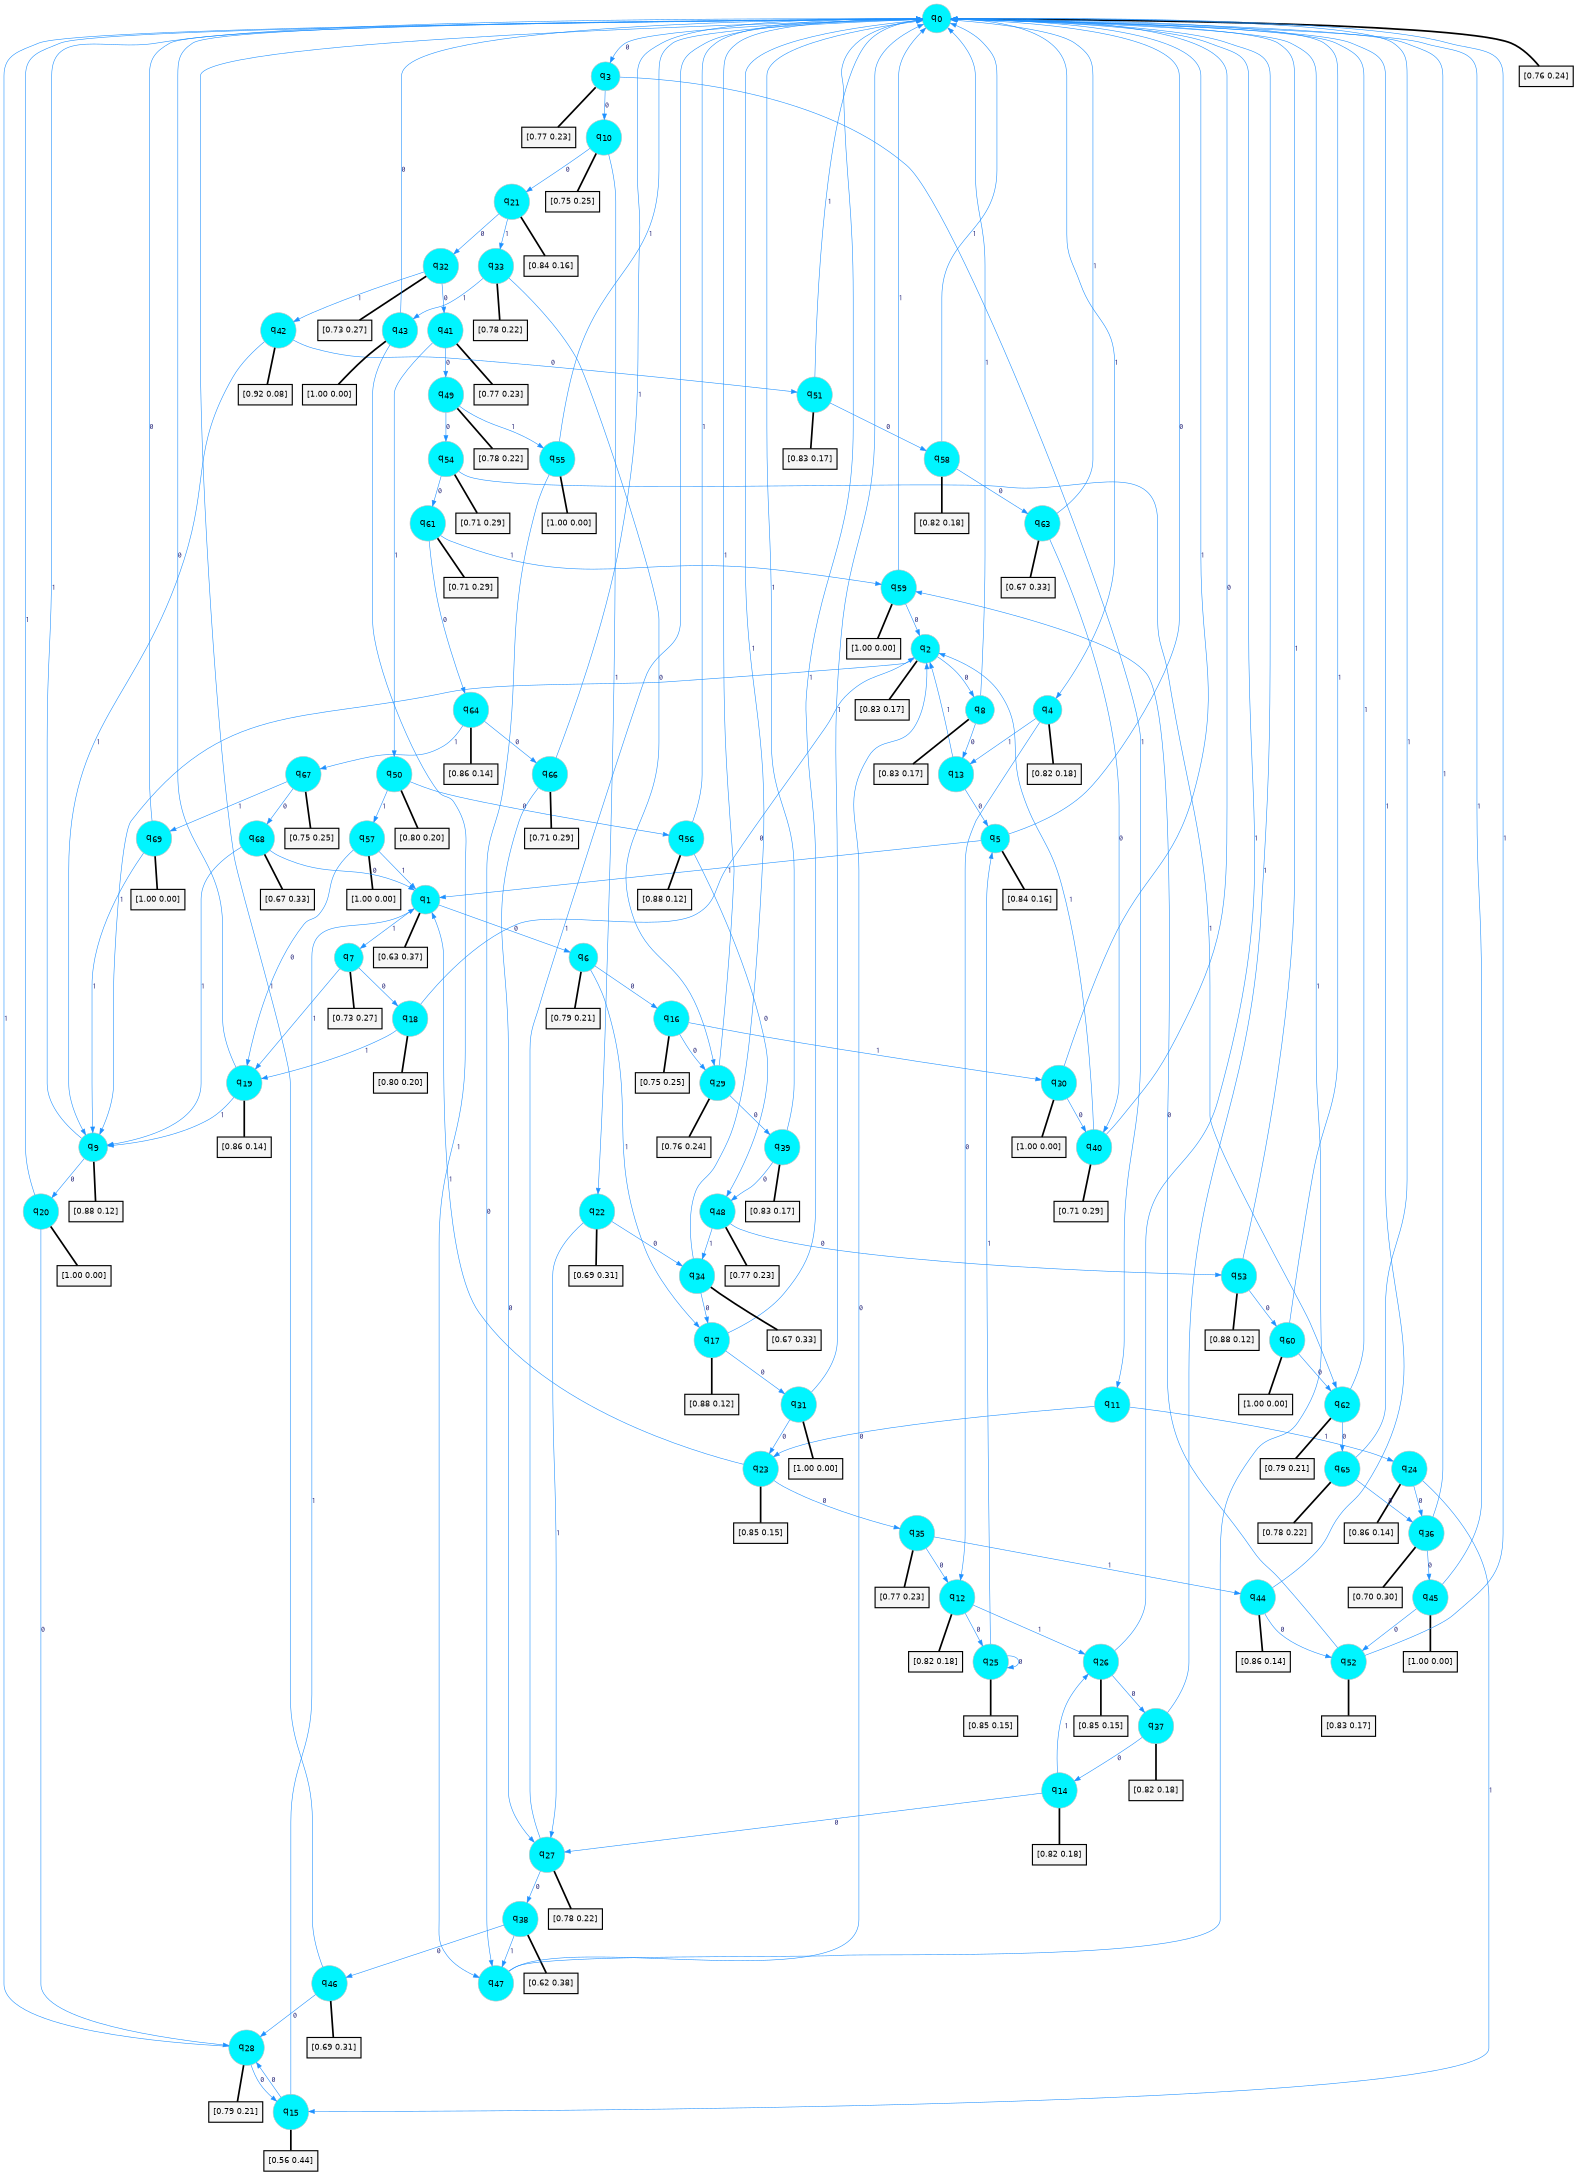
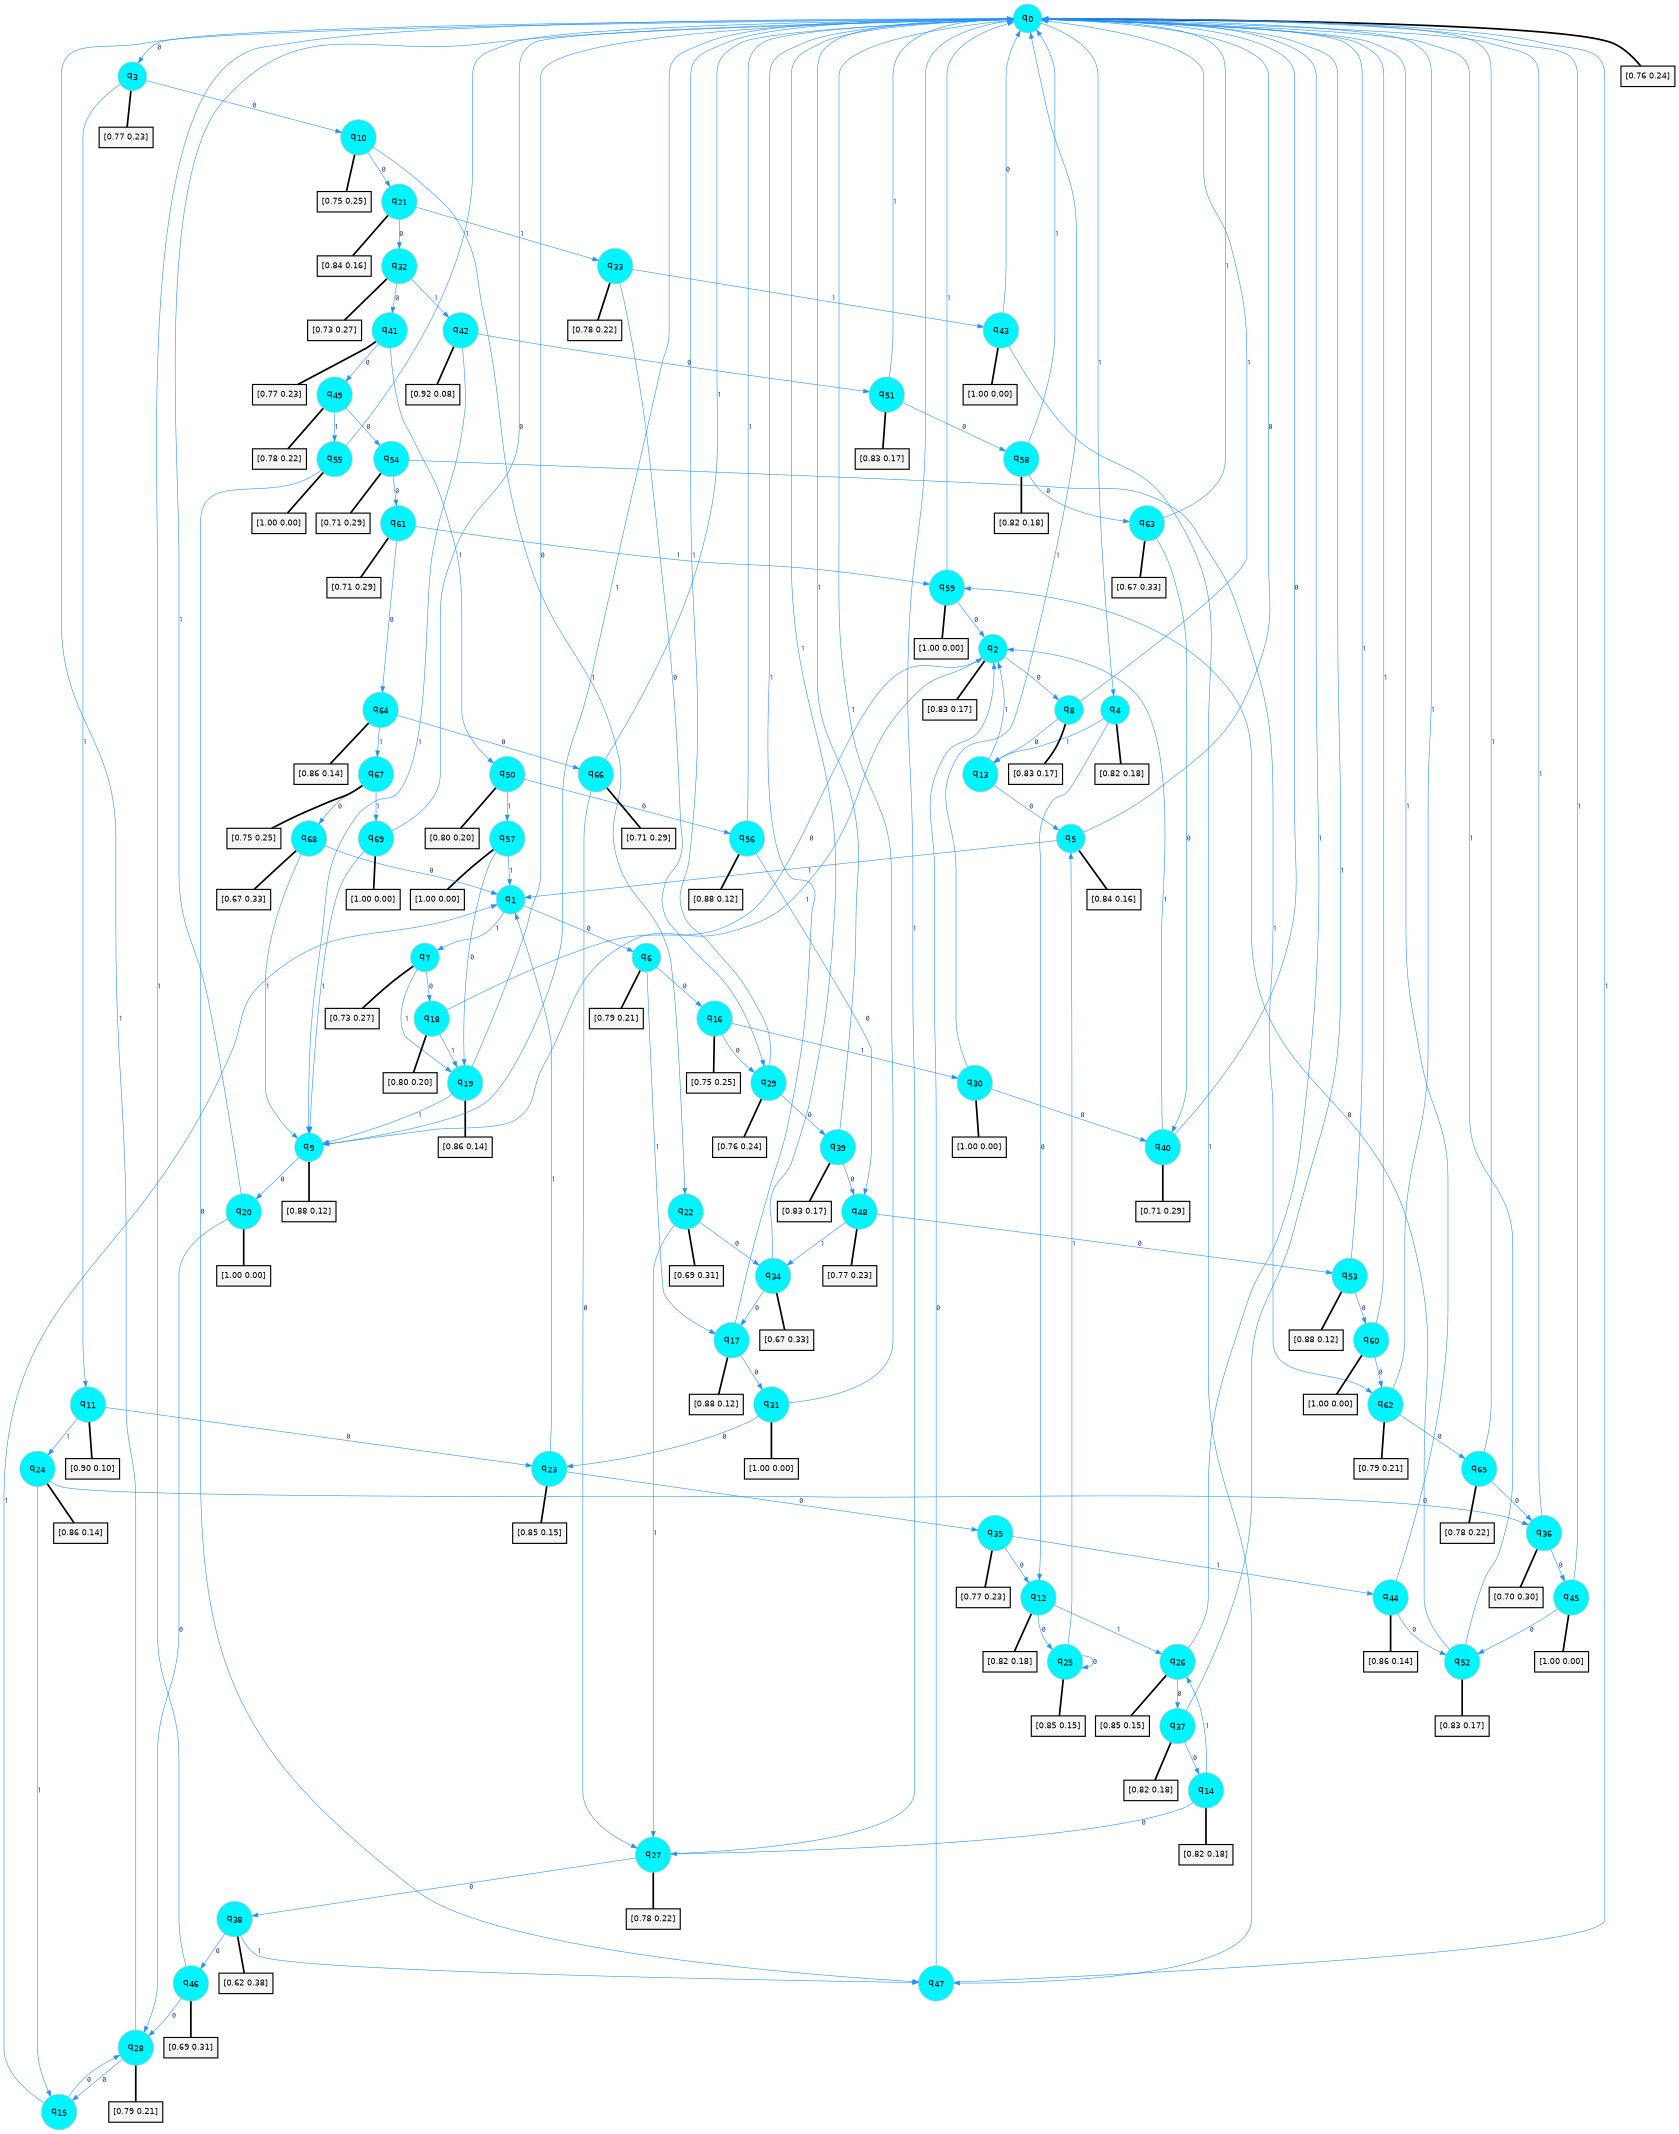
node "[0.63 0.37]": removed
node "[0.90 0.10]": added
node "[0.56 0.44]": removed
